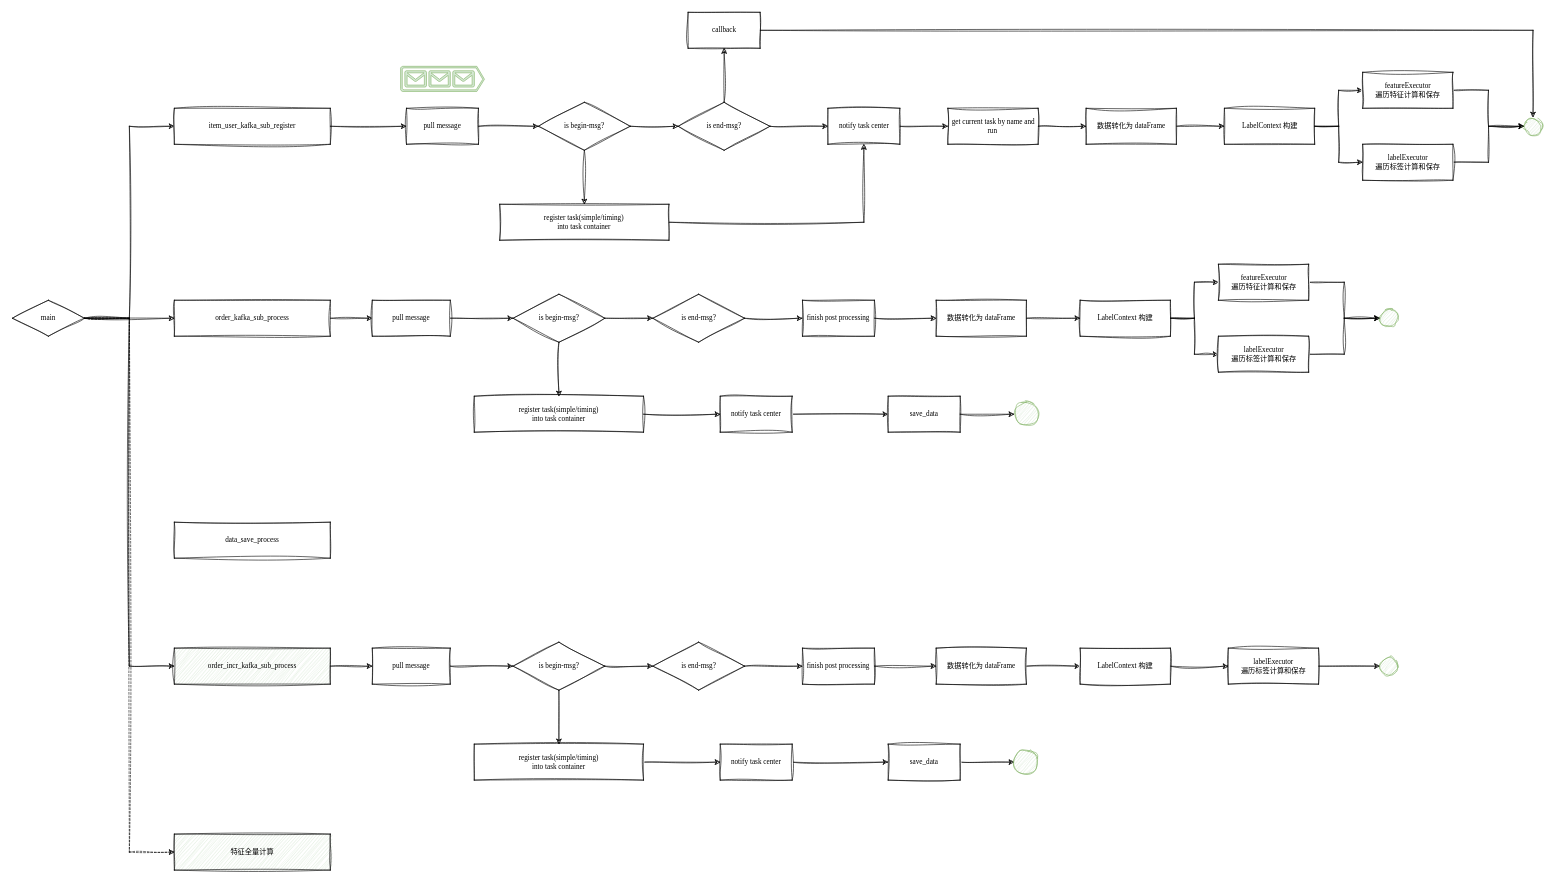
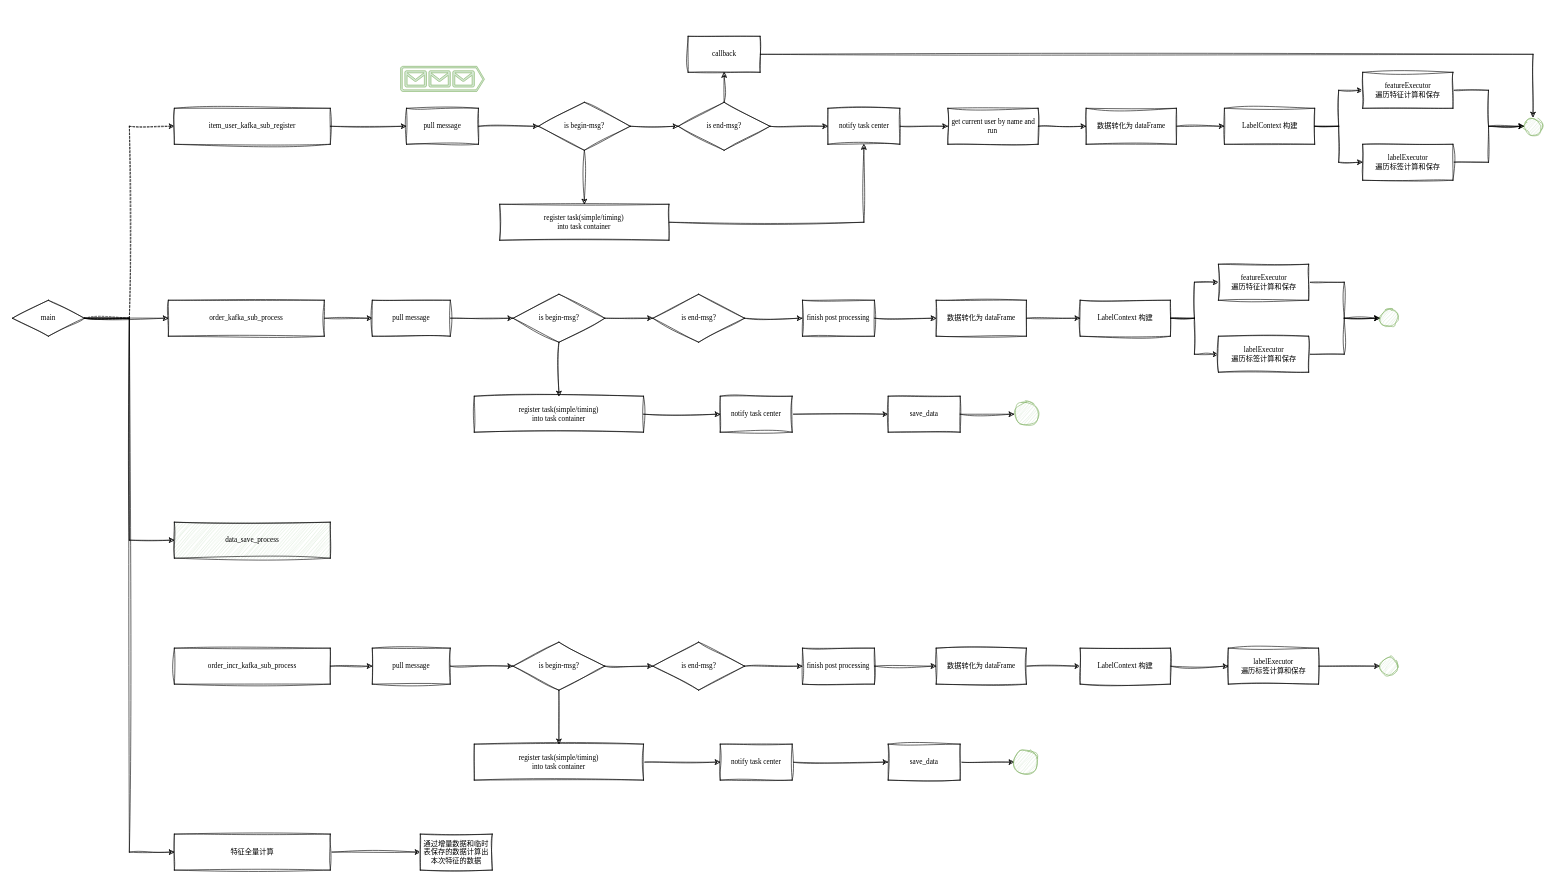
node "callback": moved (724, 30) -> (724, 54)
node "get current task by name and run": label "get current task by name and run" -> "get current user by name and run"
edge "main" -> "item_user_kafka_sub_register": style solid -> dashed
node "order_kafka_sub_process": moved (252, 318) -> (246, 318)
edge "main" -> "data_save_process": added
node "data_save_process": fillcolor #ffffff -> #d5e8d4
edge "main" -> "order_incr_kafka_sub_process": removed
node "order_incr_kafka_sub_process": fillcolor #d5e8d4 -> #ffffff
edge "main" -> "特征全量计算": style dashed -> solid
node "特征全量计算": fillcolor #d5e8d4 -> #ffffff
edge "特征全量计算" -> "通过增量数据和临时表保存的数据计算出本次特征的数据": added
node "通过增量数据和临时表保存的数据计算出本次特征的数据": added
